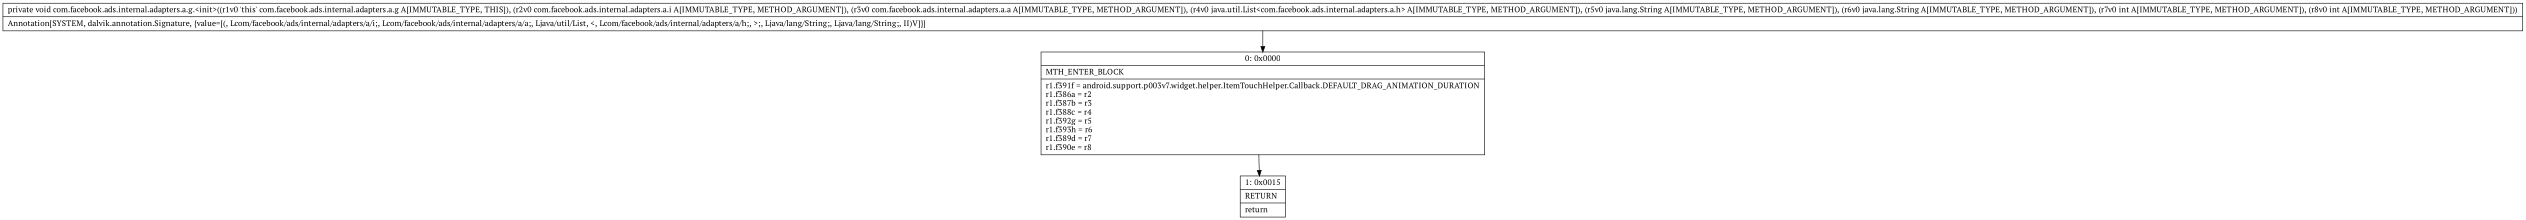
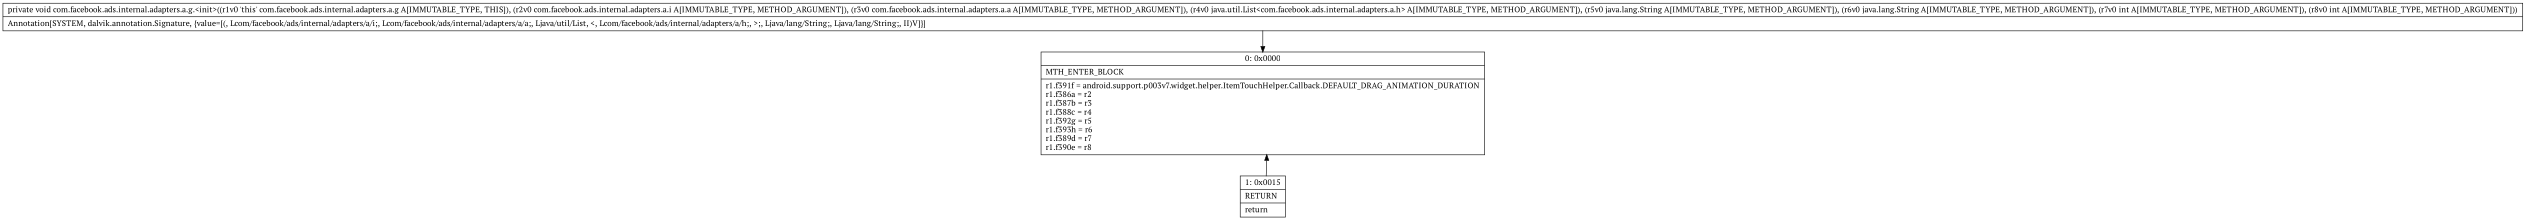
edge "0: 0x0000" -> "1: 0x0015": reversed
